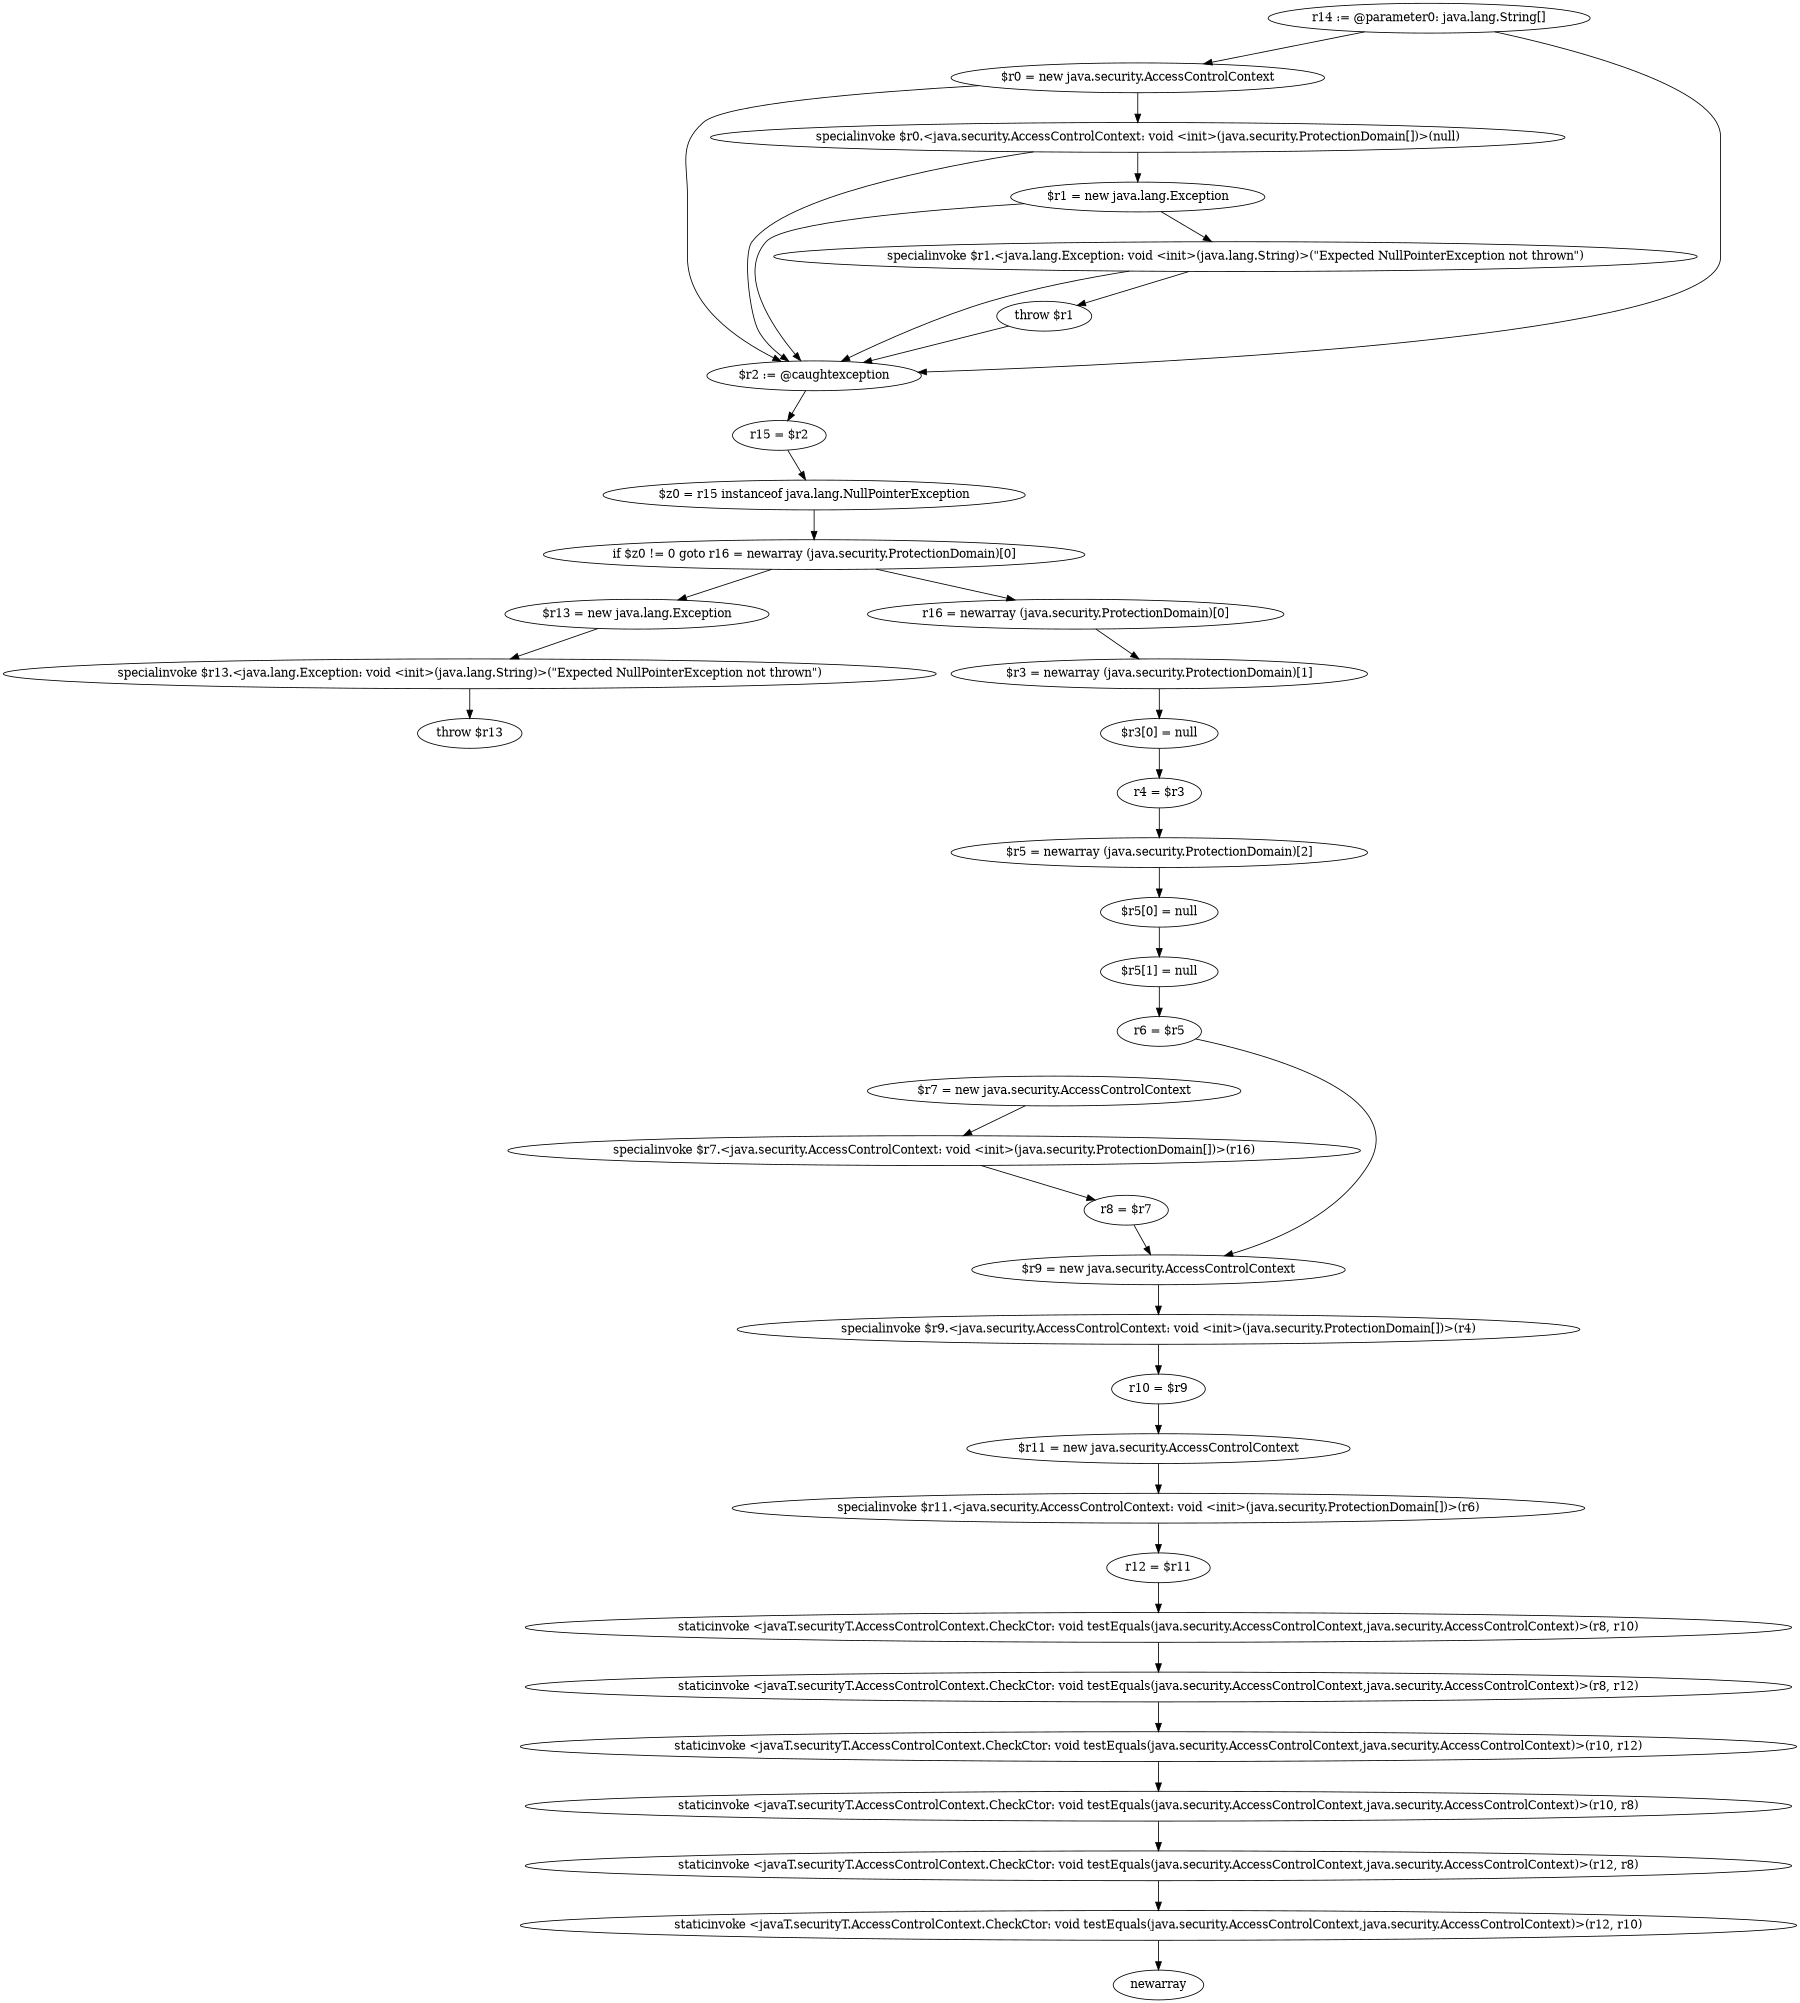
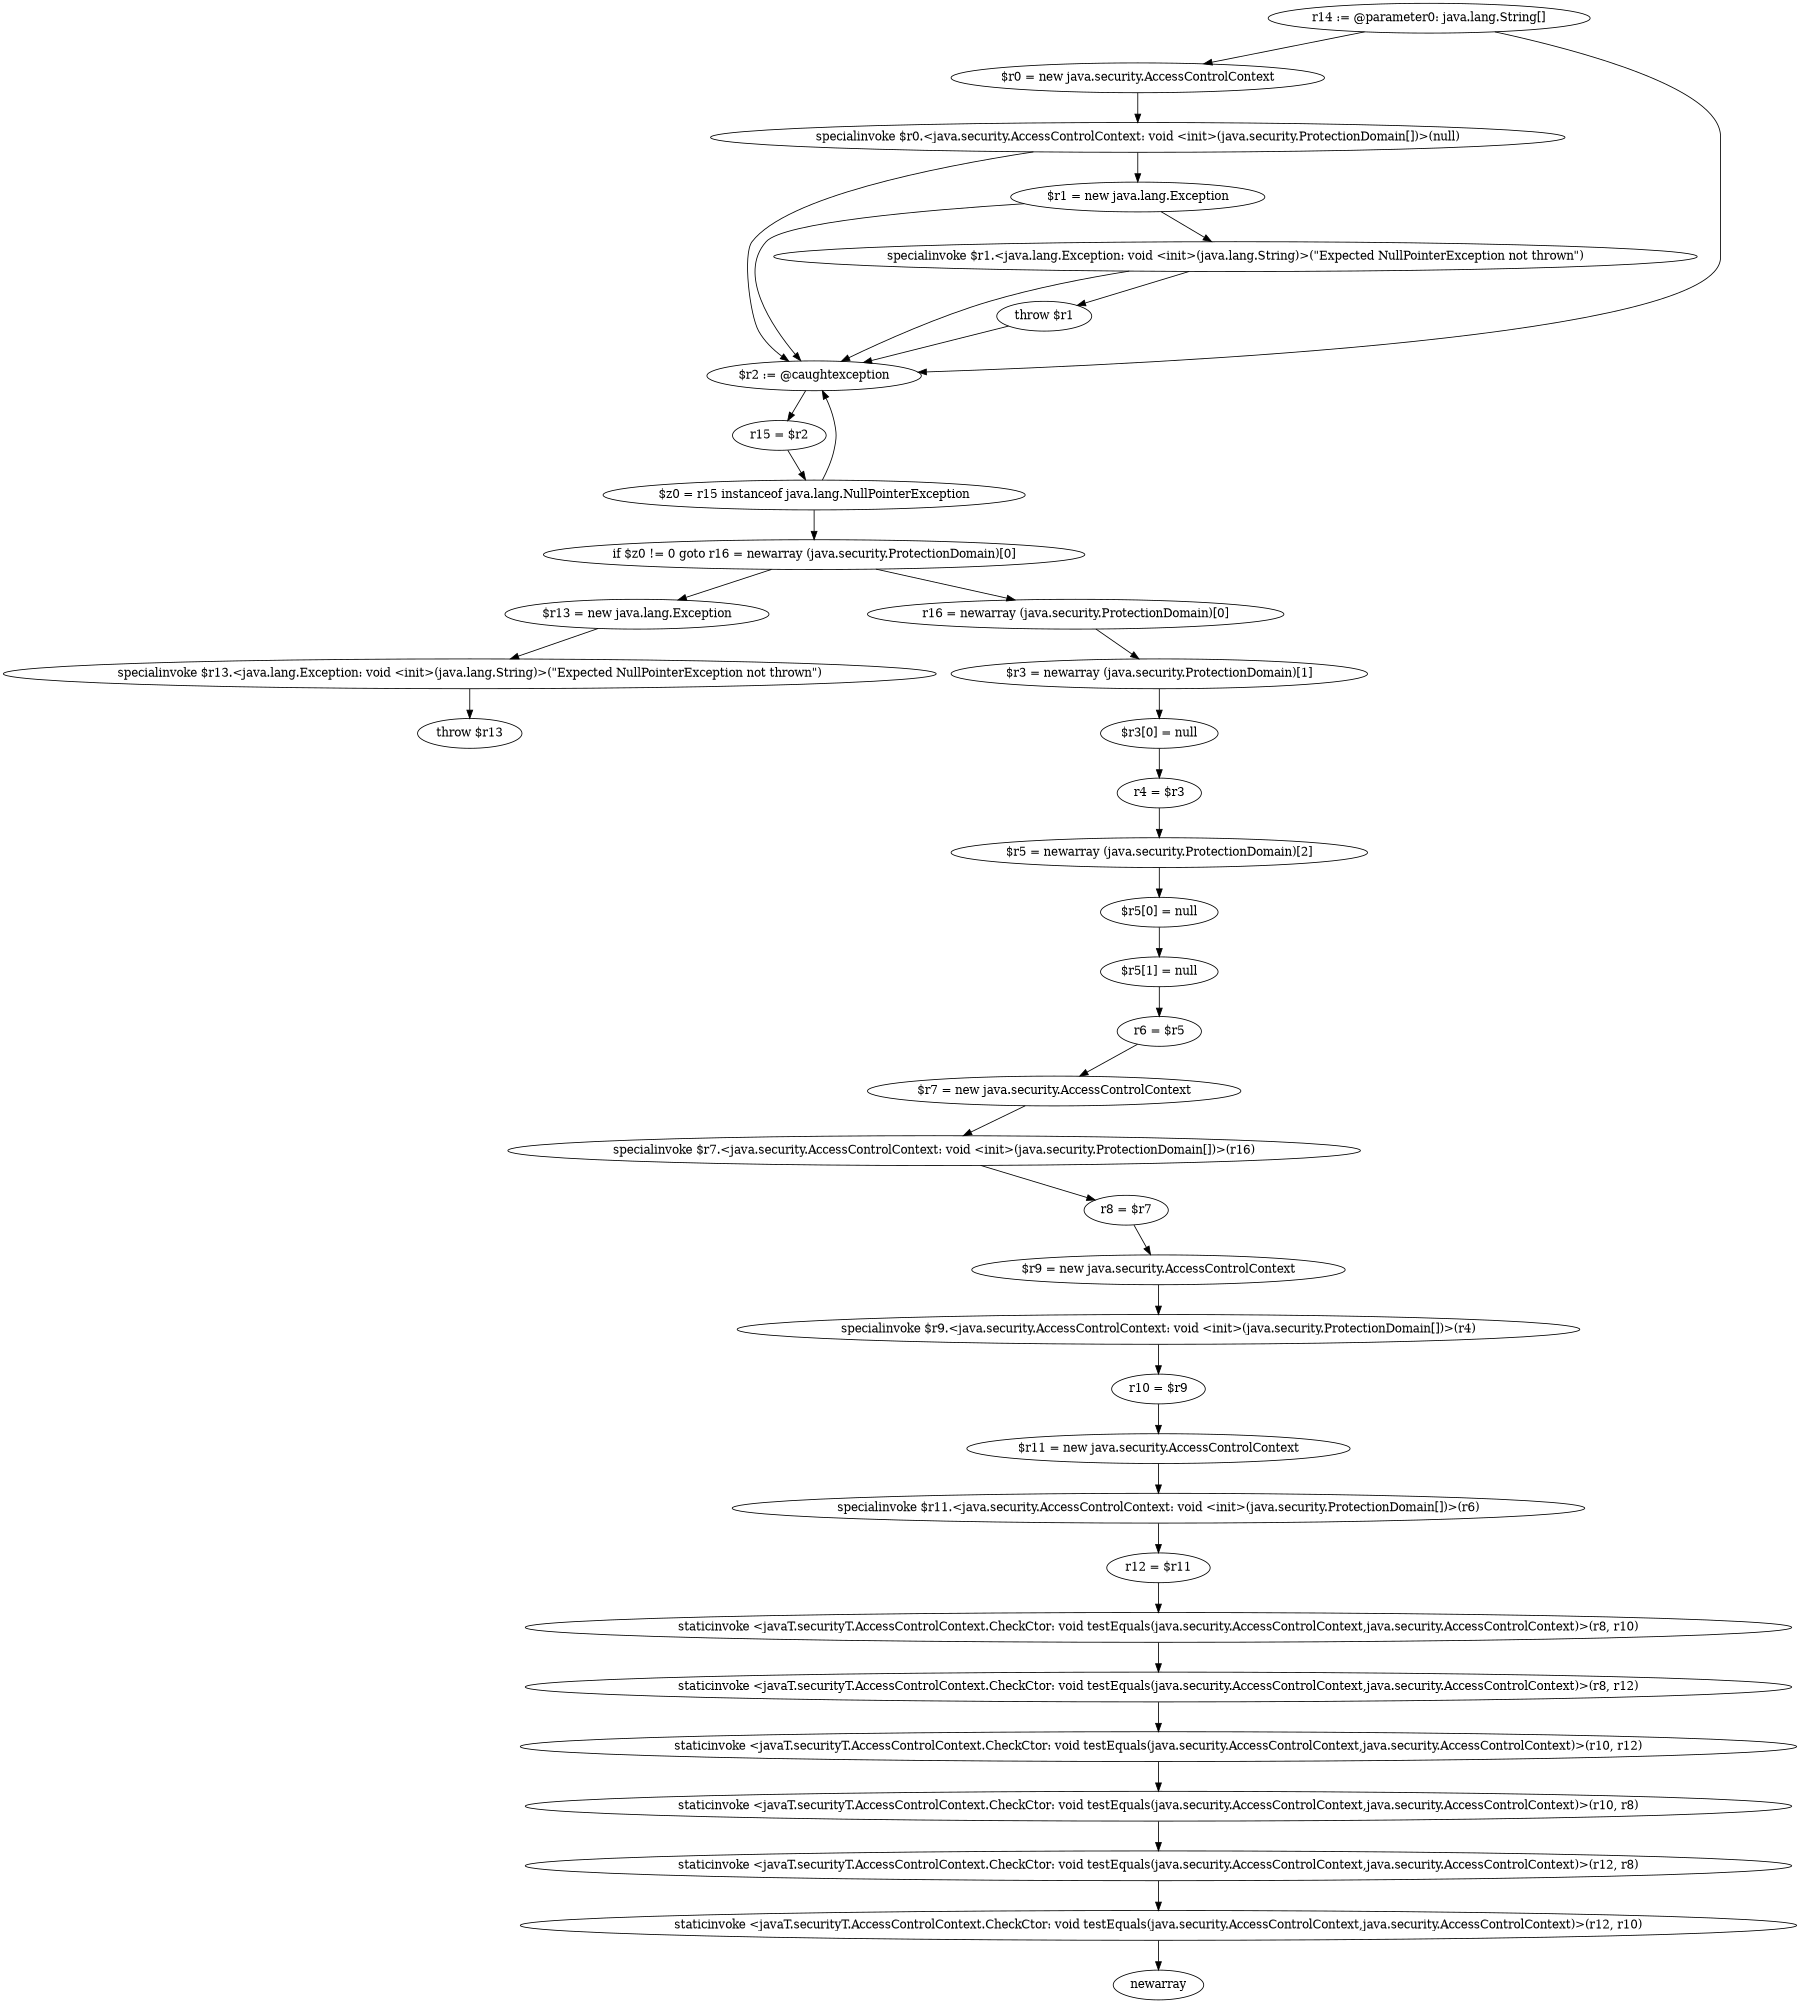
edge "$r0 = new java.security.AccessControlContext" -> "$r2 := @caughtexception": now "$z0 = r15 instanceof java.lang.NullPointerException" -> "$r2 := @caughtexception"
edge "r6 = $r5" -> "$r9 = new java.security.AccessControlContext": now "r6 = $r5" -> "$r7 = new java.security.AccessControlContext"
